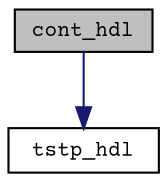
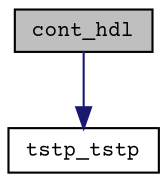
node "tstp_hdl": label "tstp_hdl" -> "tstp_tstp"
